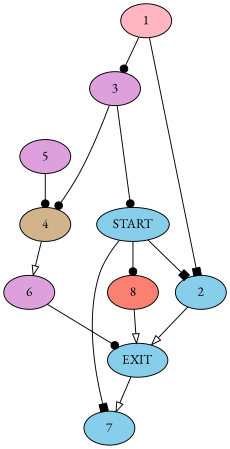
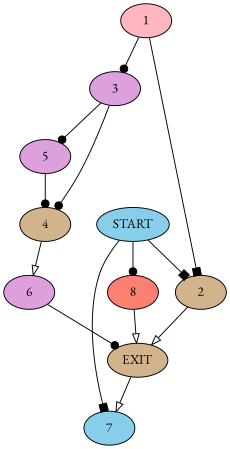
edge "3" -> "START": now "3" -> "5"
node "2": fillcolor skyblue -> tan
node "EXIT": fillcolor skyblue -> tan
